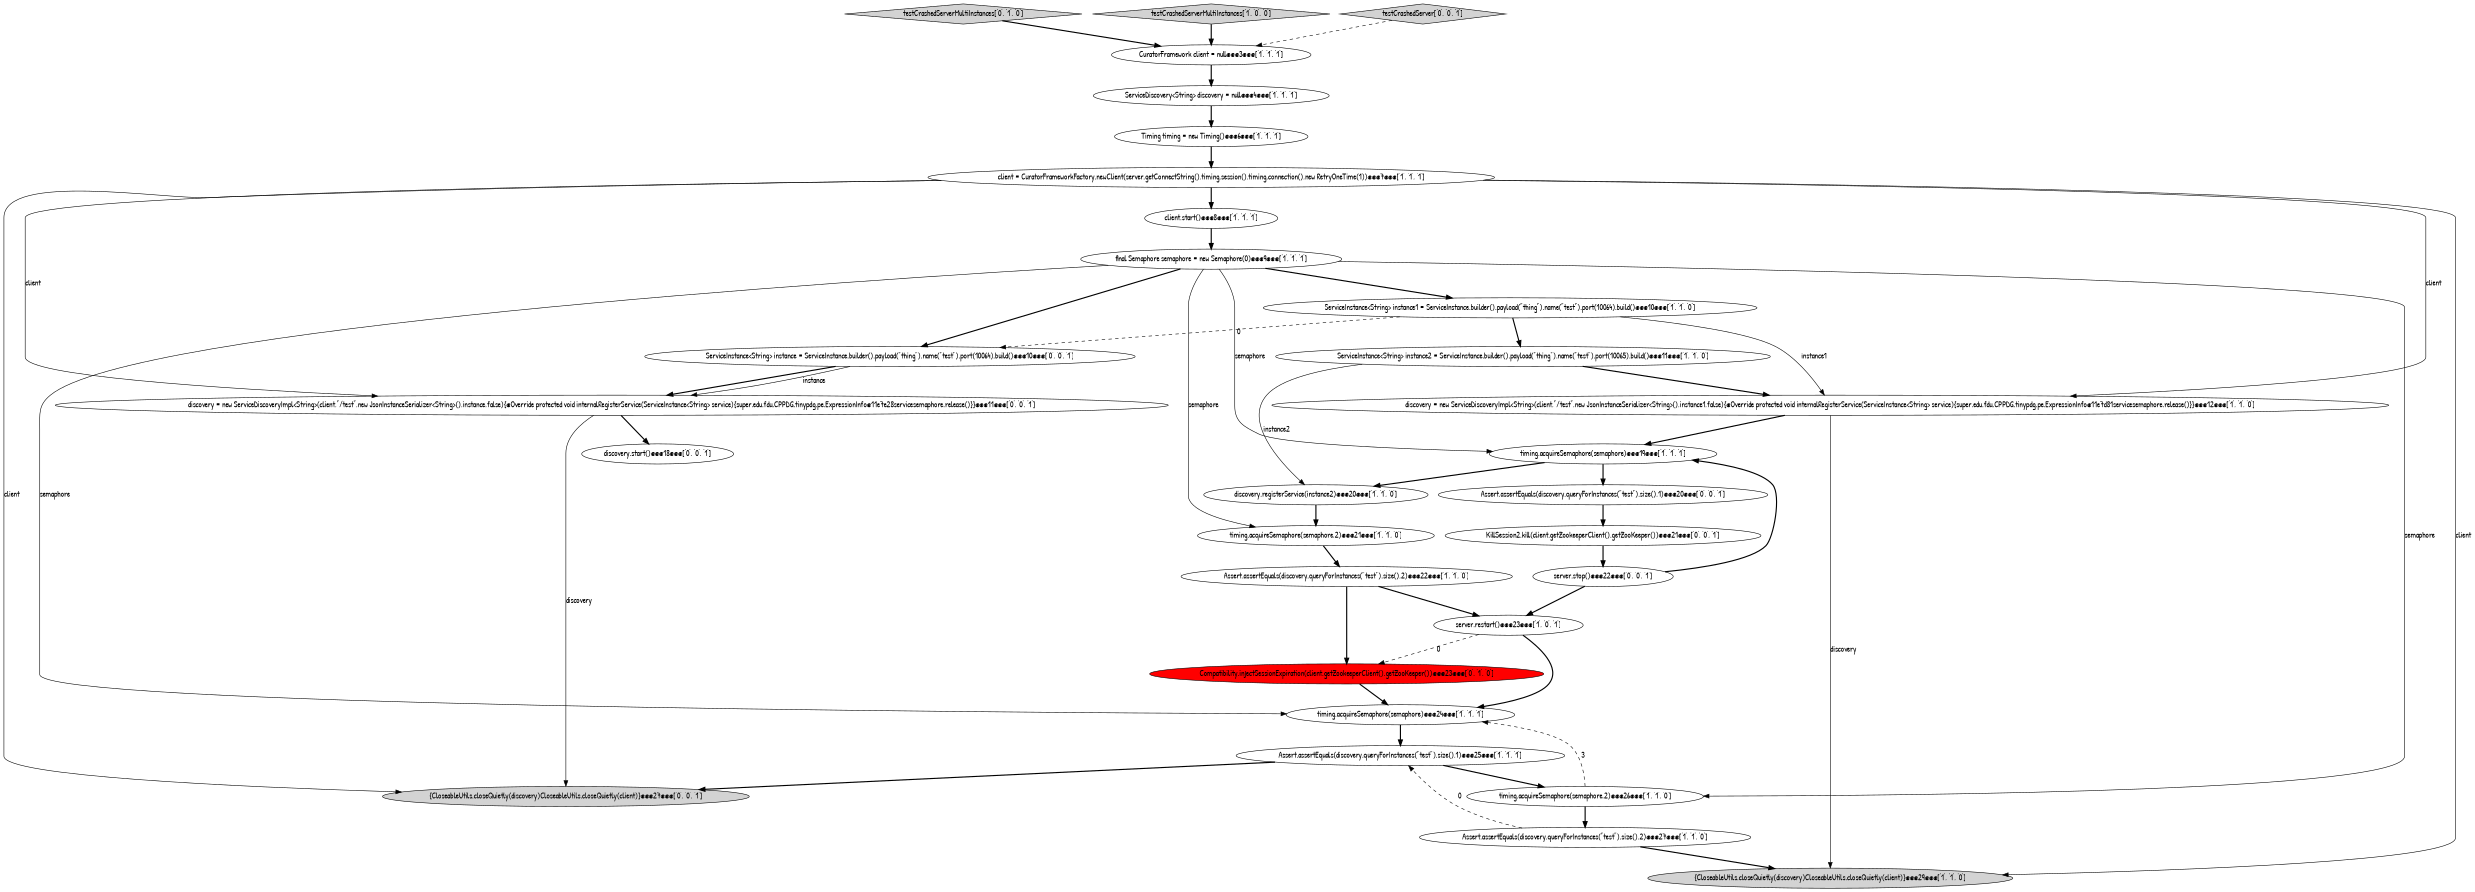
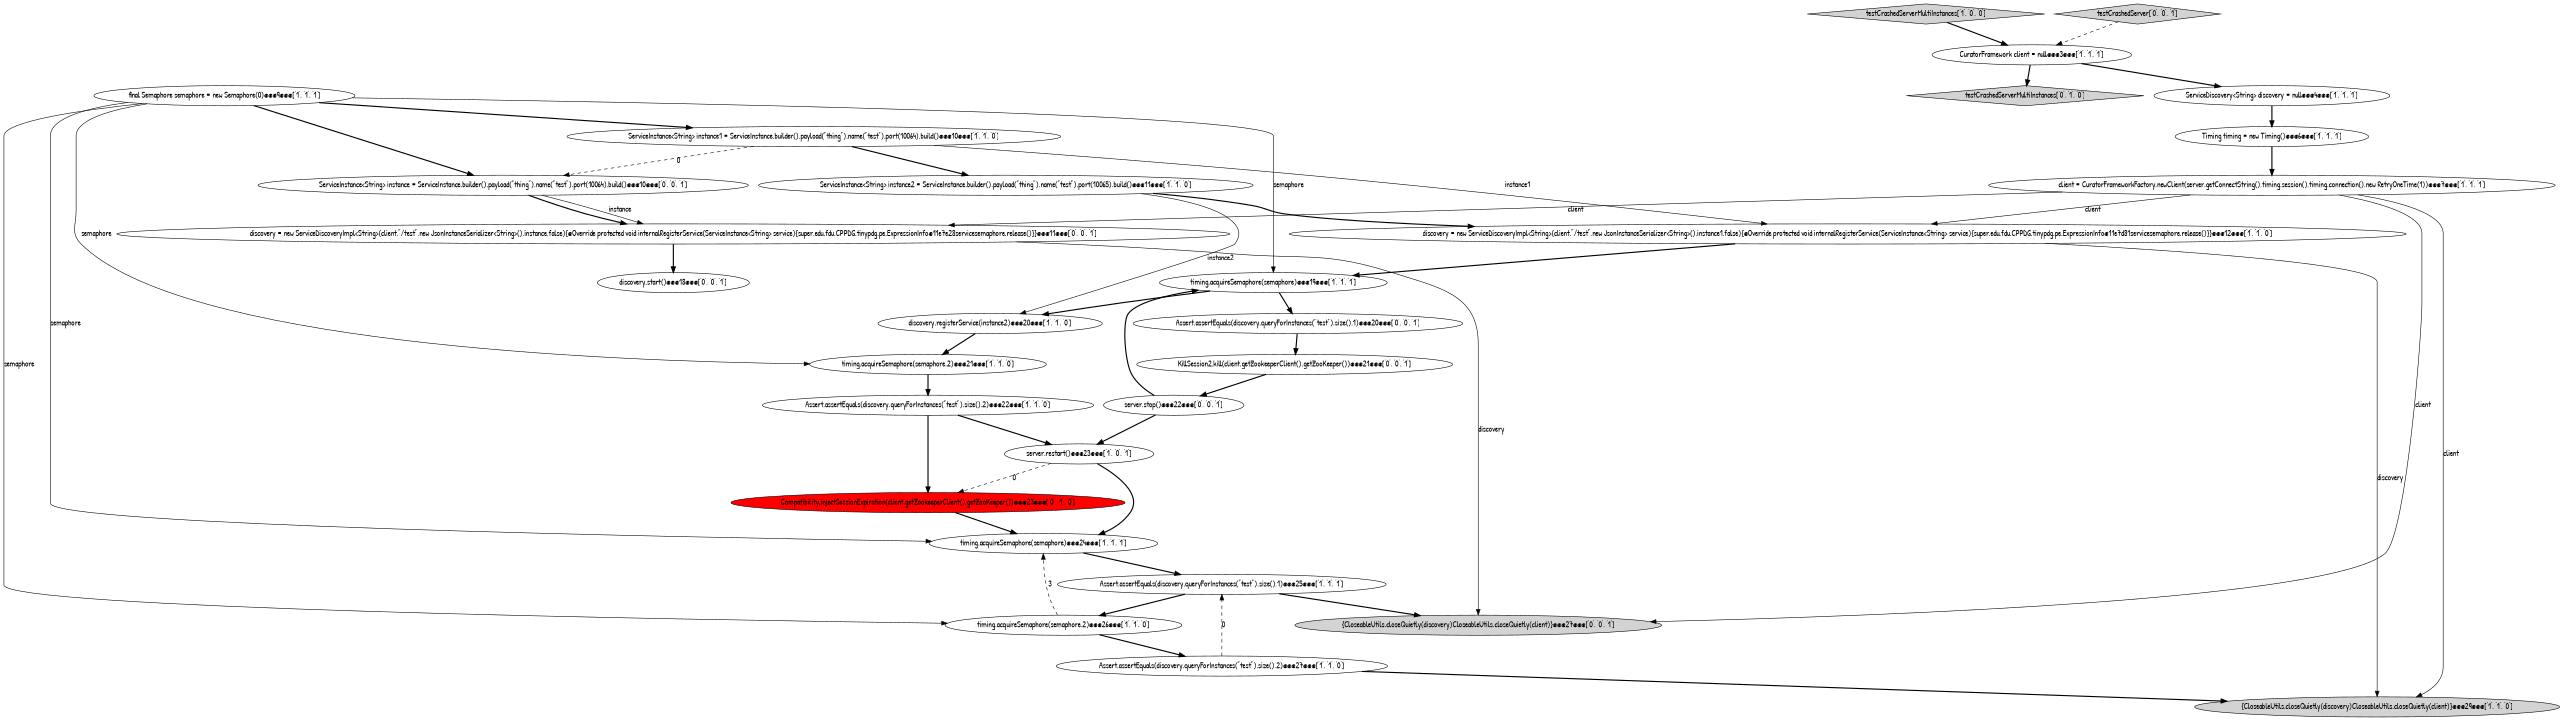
edge "testCrashedServerMultiInstances['0', '1', '0']" -> "CuratorFramework client = null@@@3@@@['1', '1', '1']": reversed
node "client.start()@@@8@@@['1', '1', '1']": removed
